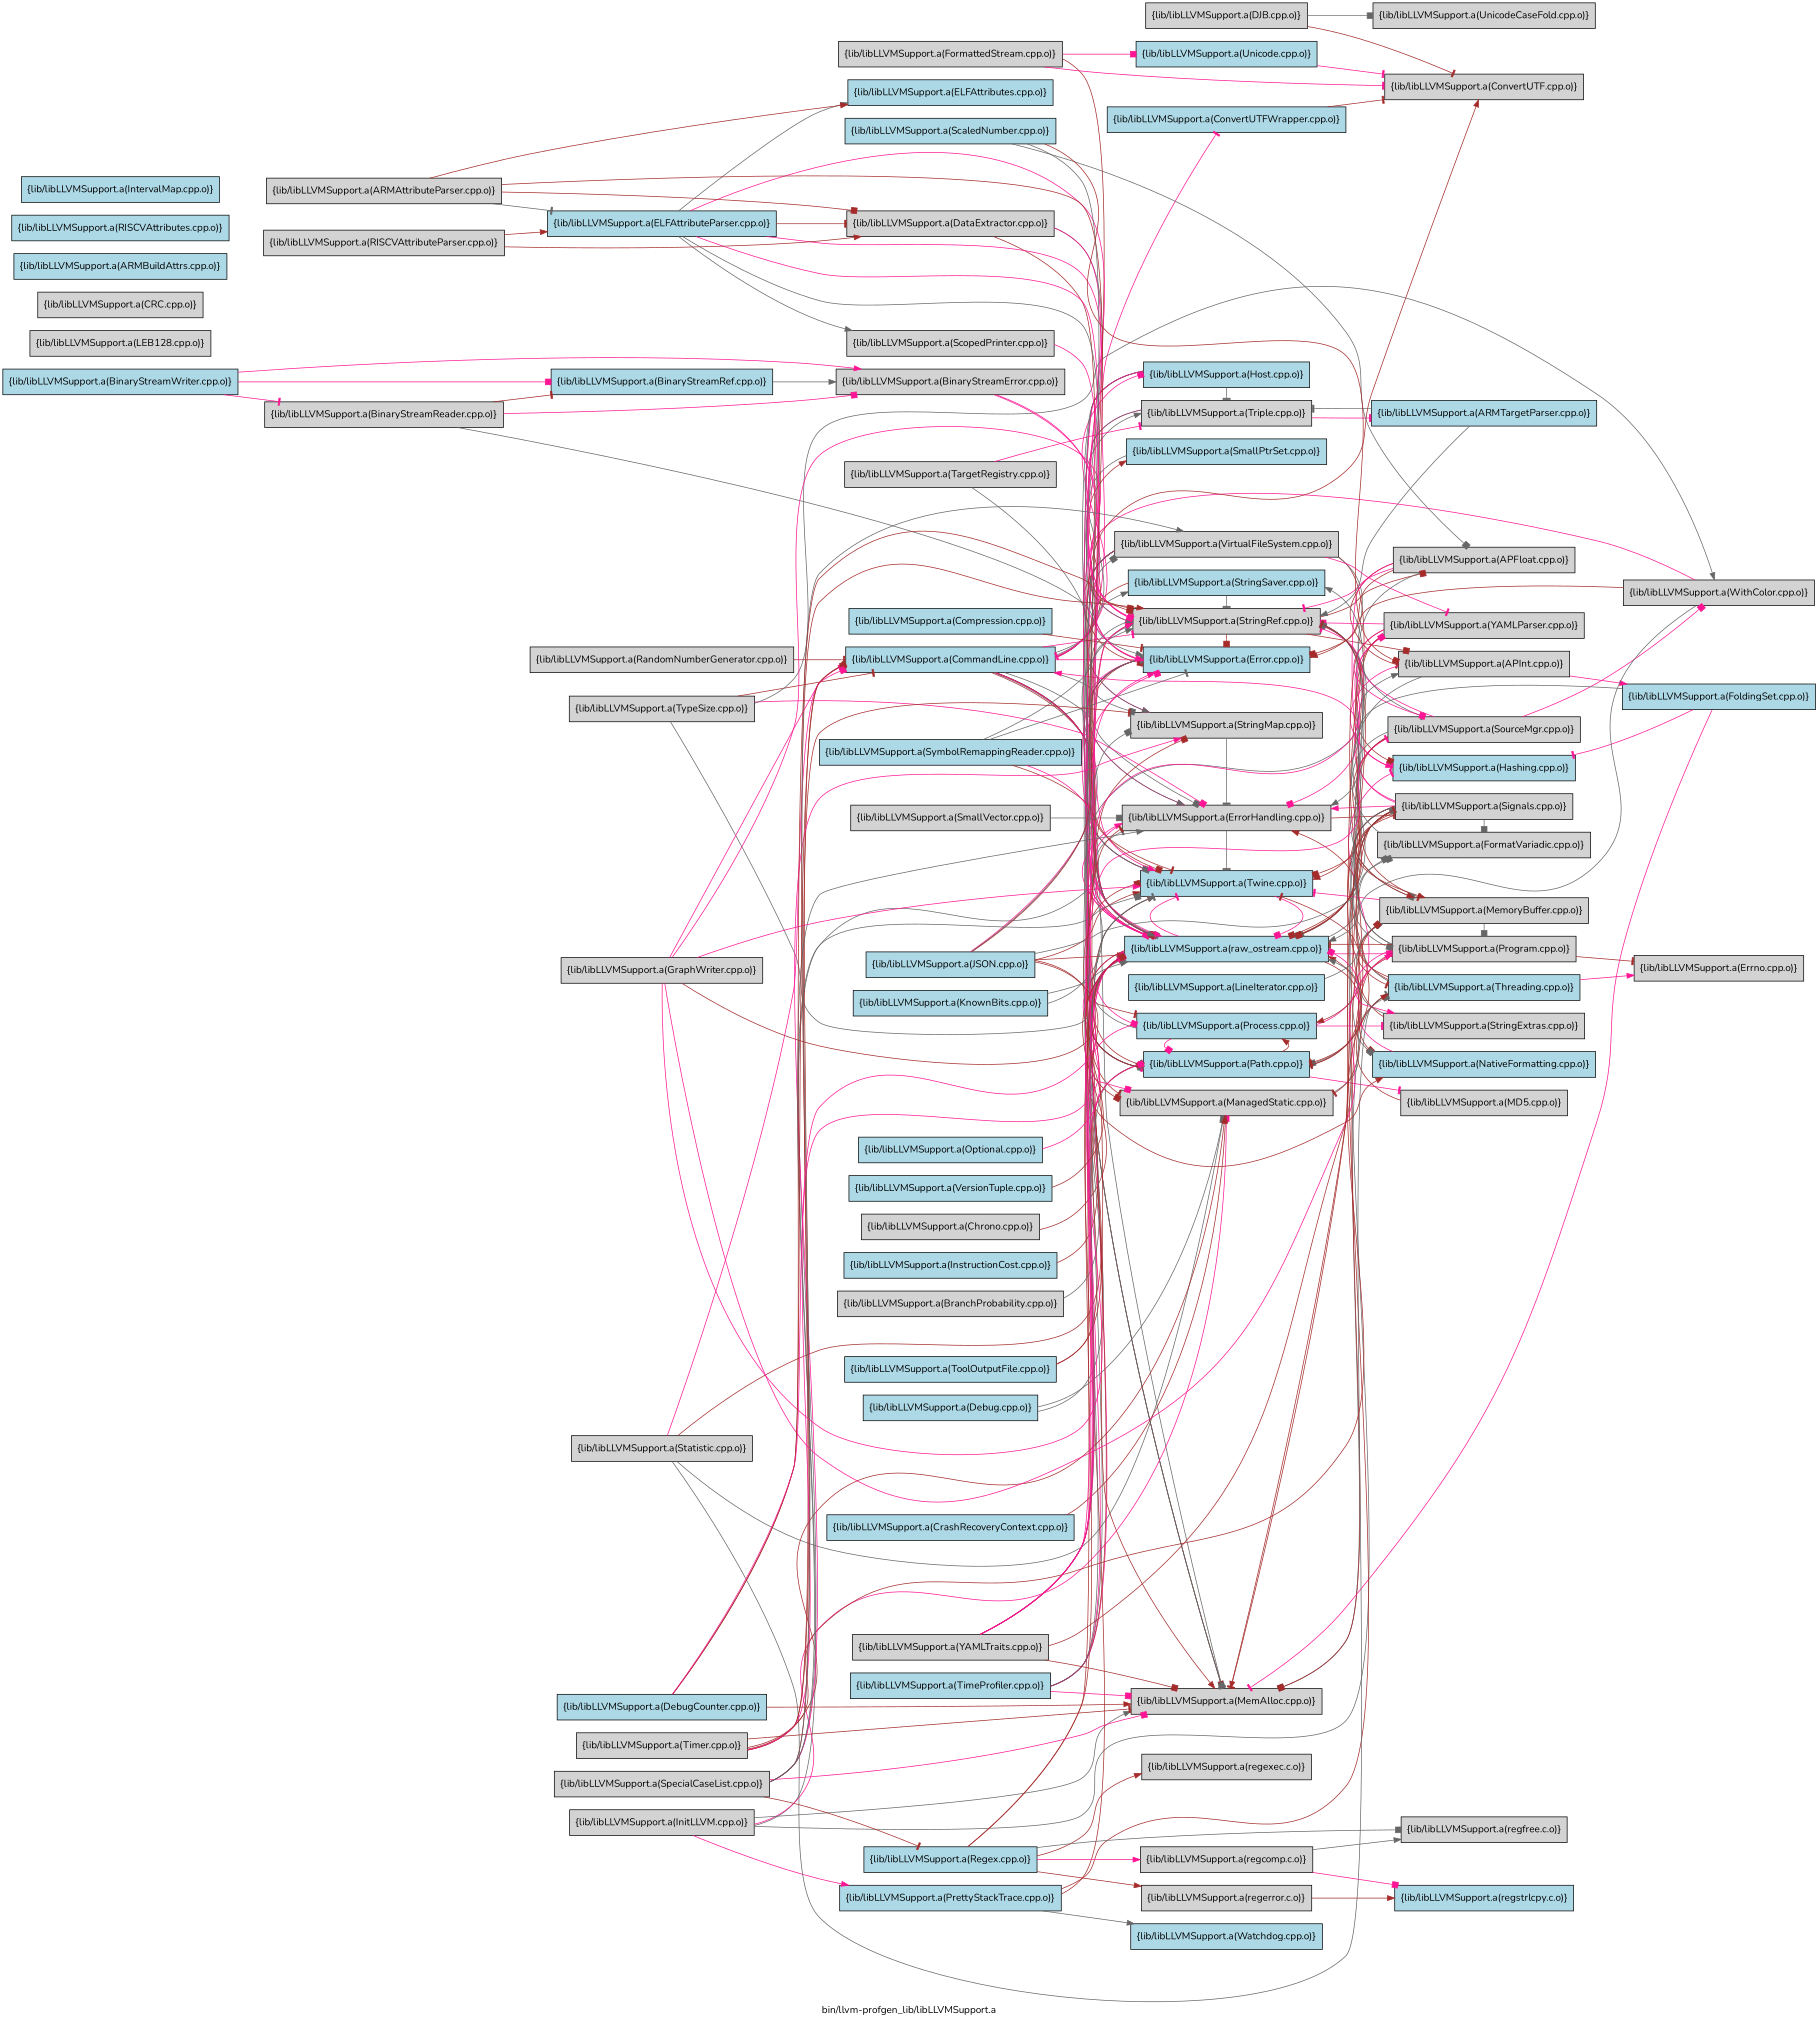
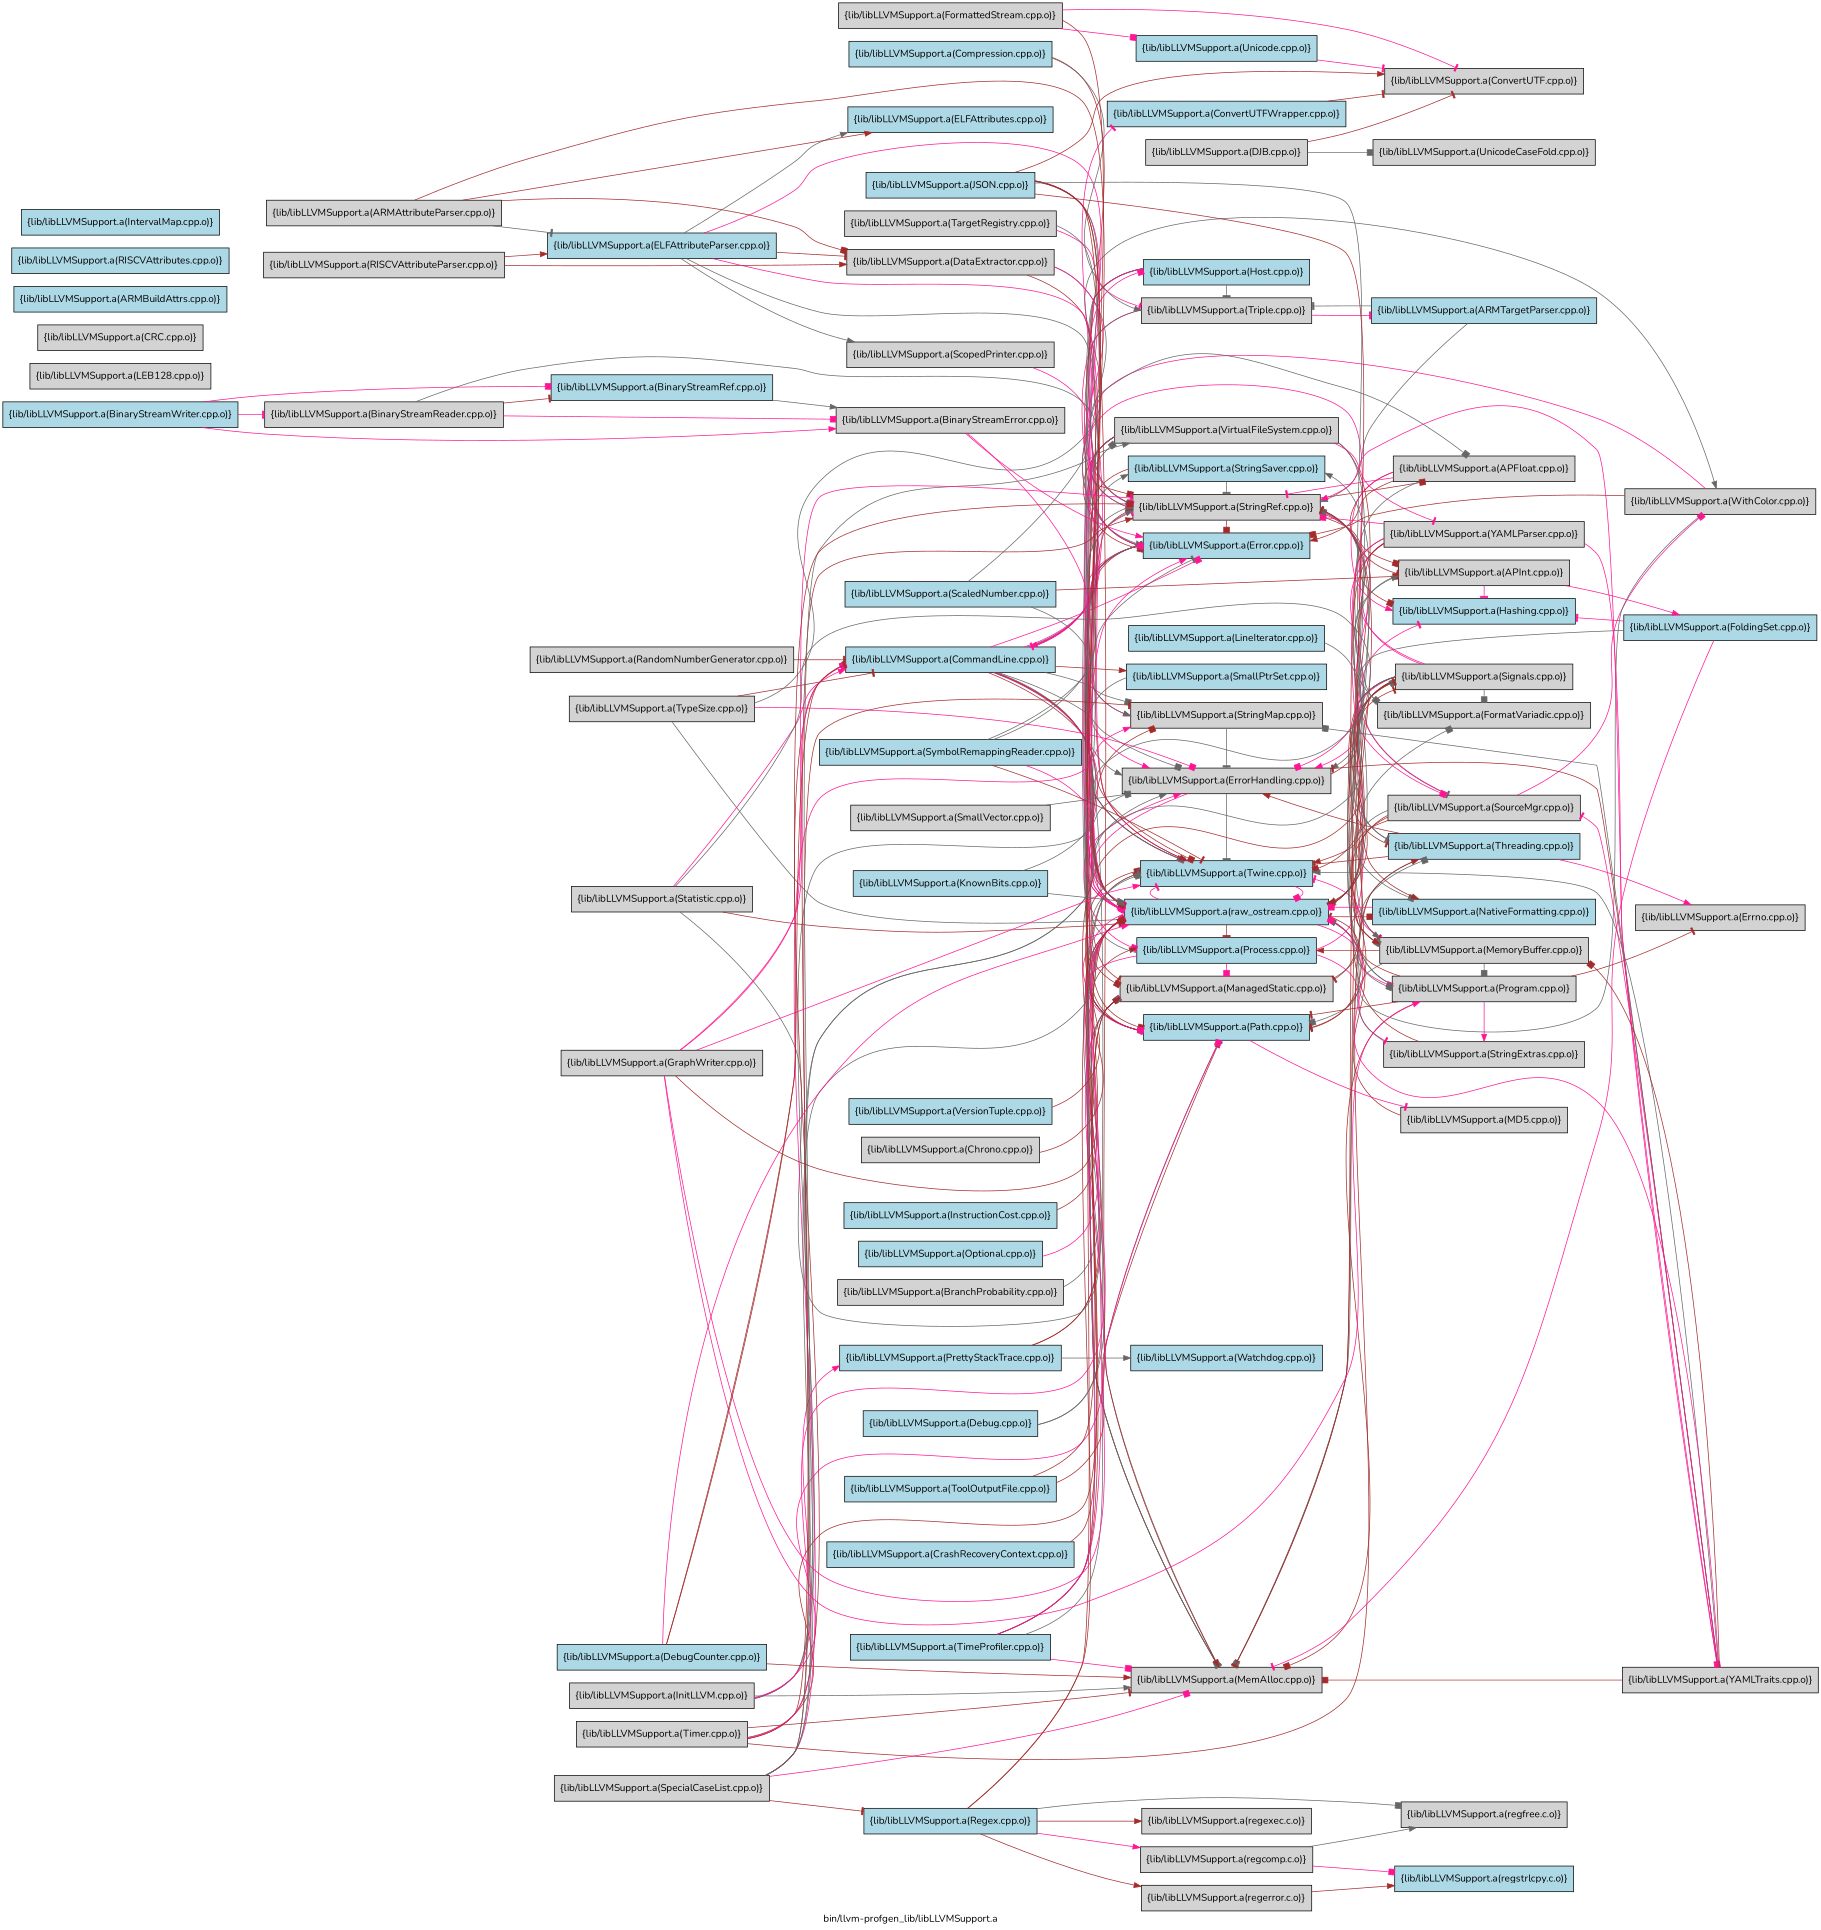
edge "{lib/libLLVMSupport.a(ELFAttributeParser.cpp.o)}" -> "{lib/libLLVMSupport.a(Error.cpp.o)}": removed
edge "{lib/libLLVMSupport.a(CommandLine.cpp.o)}" -> "{lib/libLLVMSupport.a(Triple.cpp.o)}": now "{lib/libLLVMSupport.a(Compression.cpp.o)}" -> "{lib/libLLVMSupport.a(Triple.cpp.o)}"
edge "{lib/libLLVMSupport.a(YAMLTraits.cpp.o)}" -> "{lib/libLLVMSupport.a(YAMLParser.cpp.o)}": reversed
